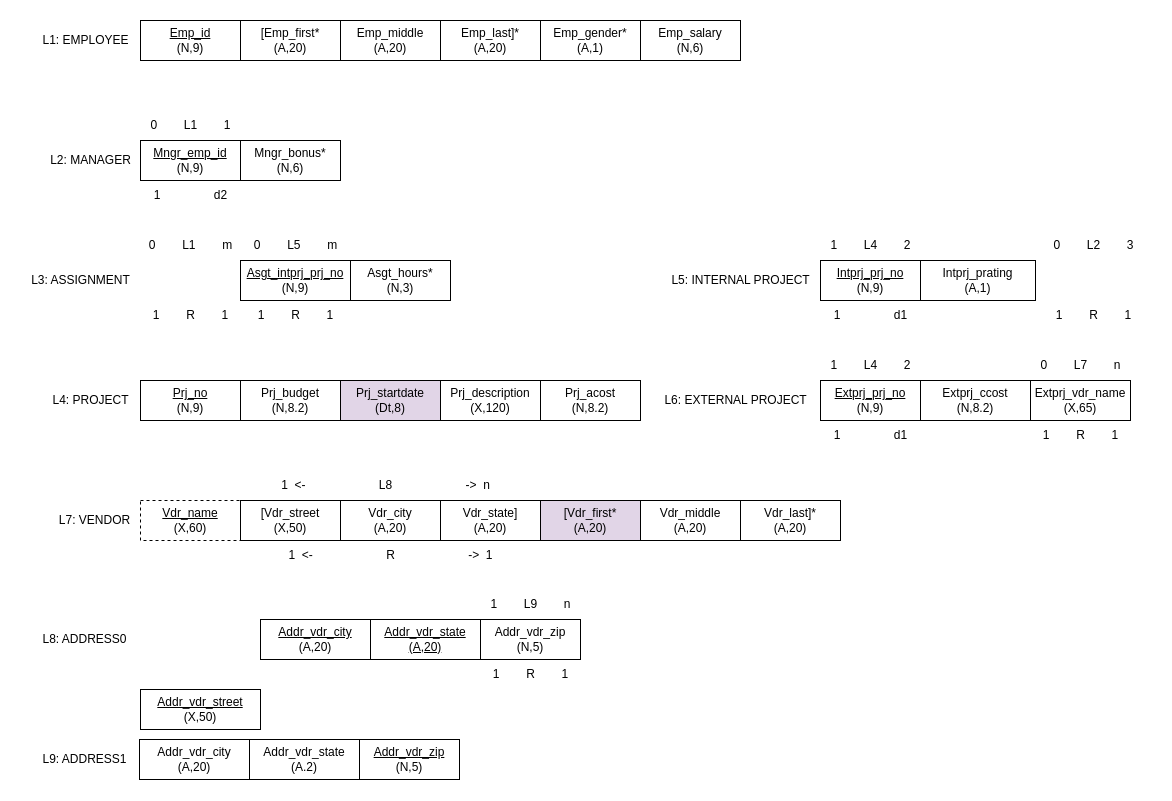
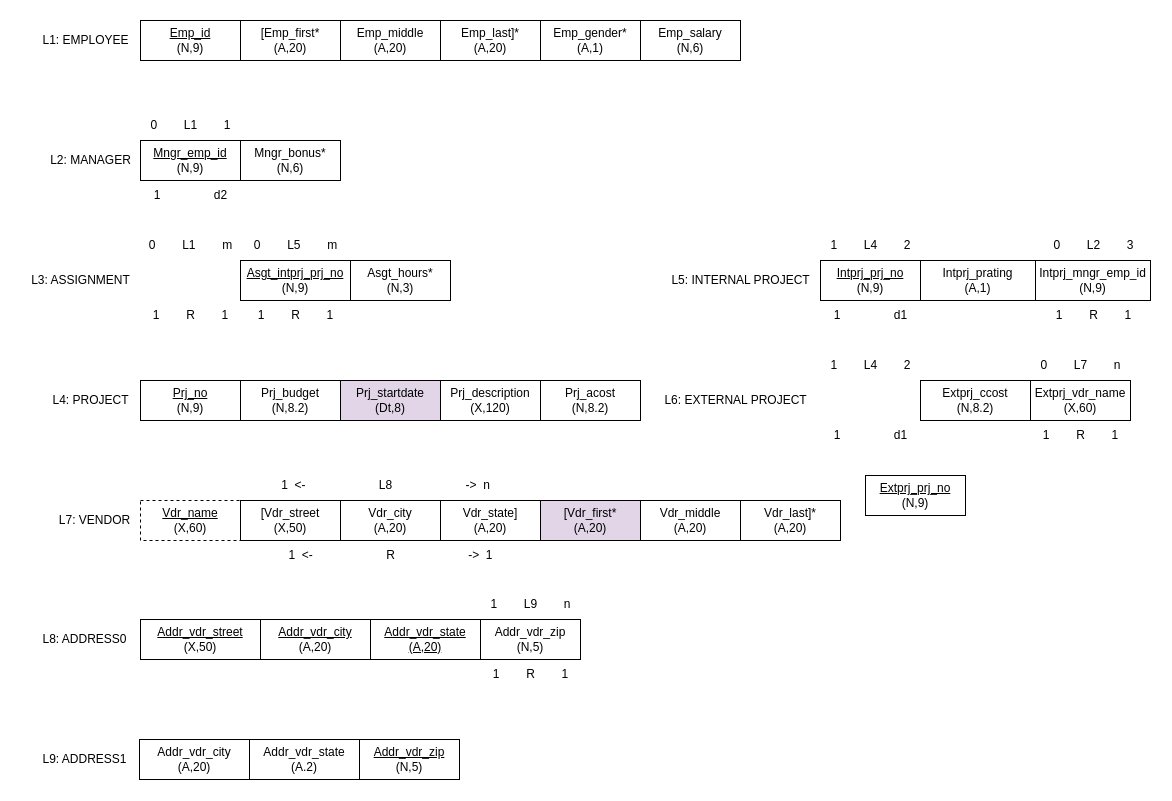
node "Intprj_mngr_emp_id (N,9)": added
node "Extprj_prj_no (N,9)": moved (871, 401) -> (916, 496)
node "Extprj_vdr_name (X,65)": label "Extprj_vdr_name (X,65)" -> "Extprj_vdr_name (X,60)"
node "Addr_vdr_street (X,50)": moved (201, 710) -> (201, 640)
